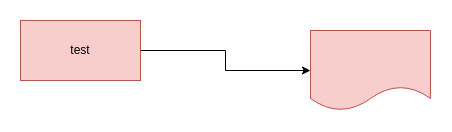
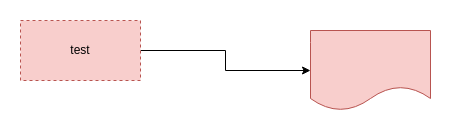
node "test": style solid -> dashed
